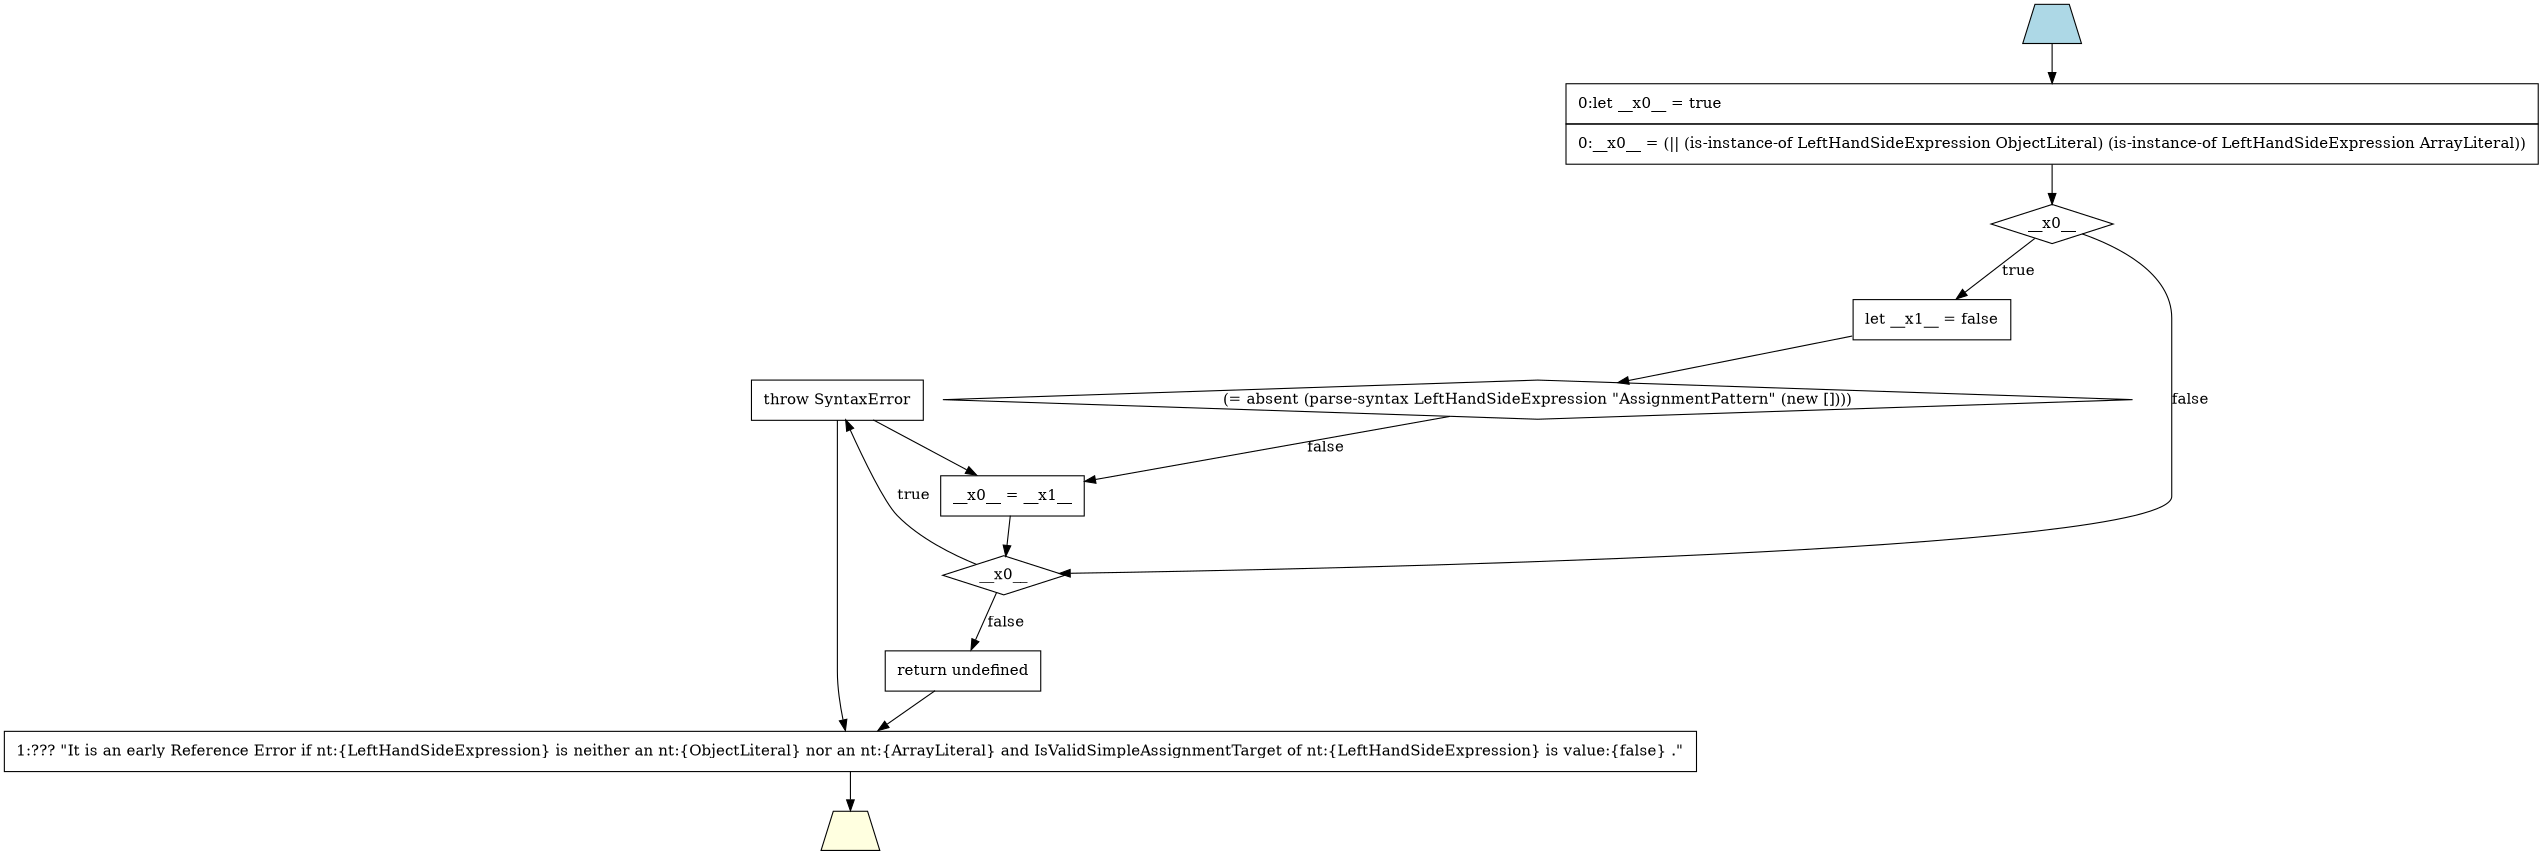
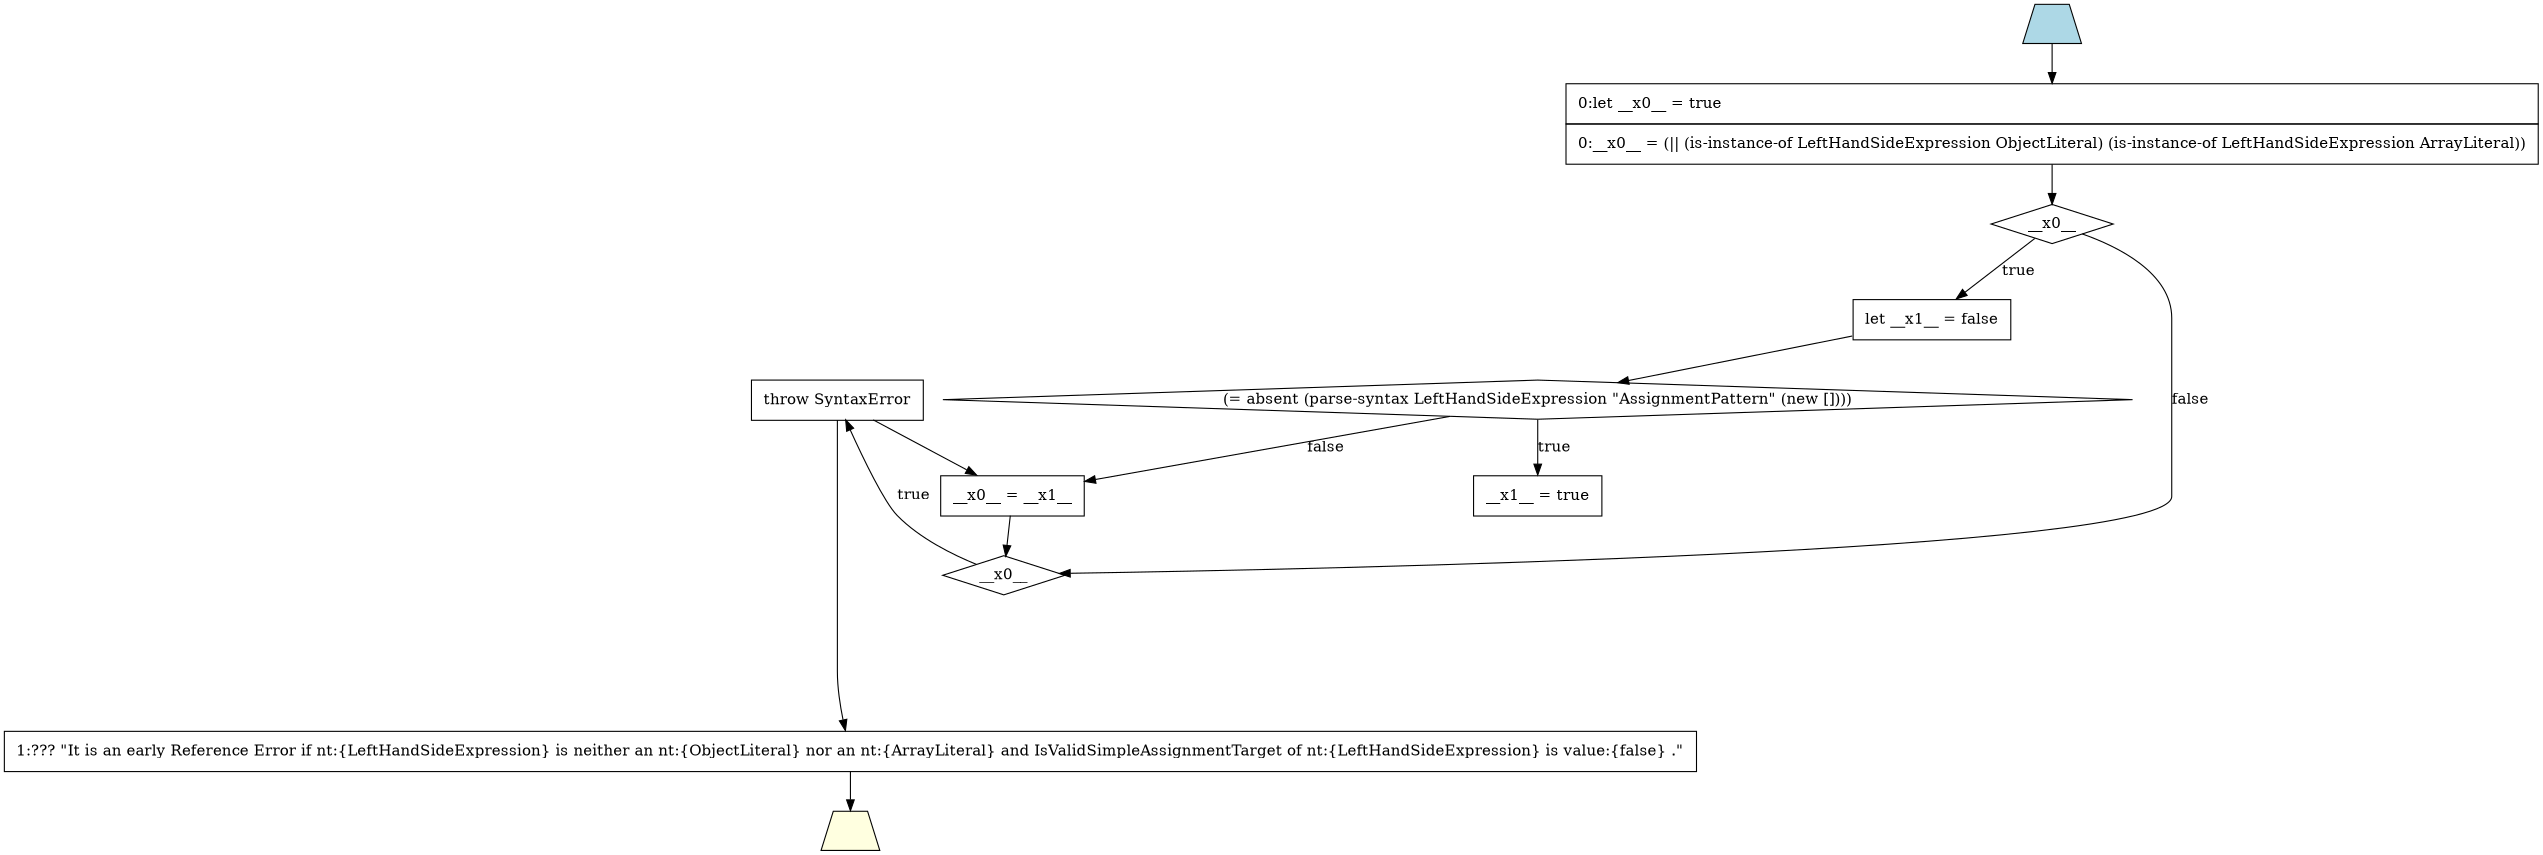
node "__x1__ = true": added
node "return undefined": removed
